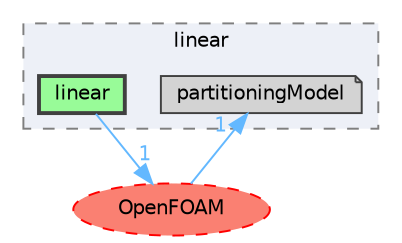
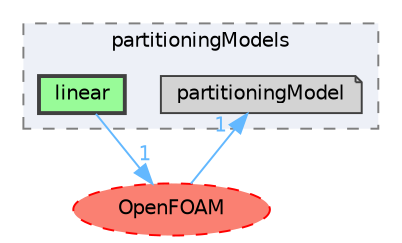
cluster "linear": label "linear" -> "partitioningModels"
